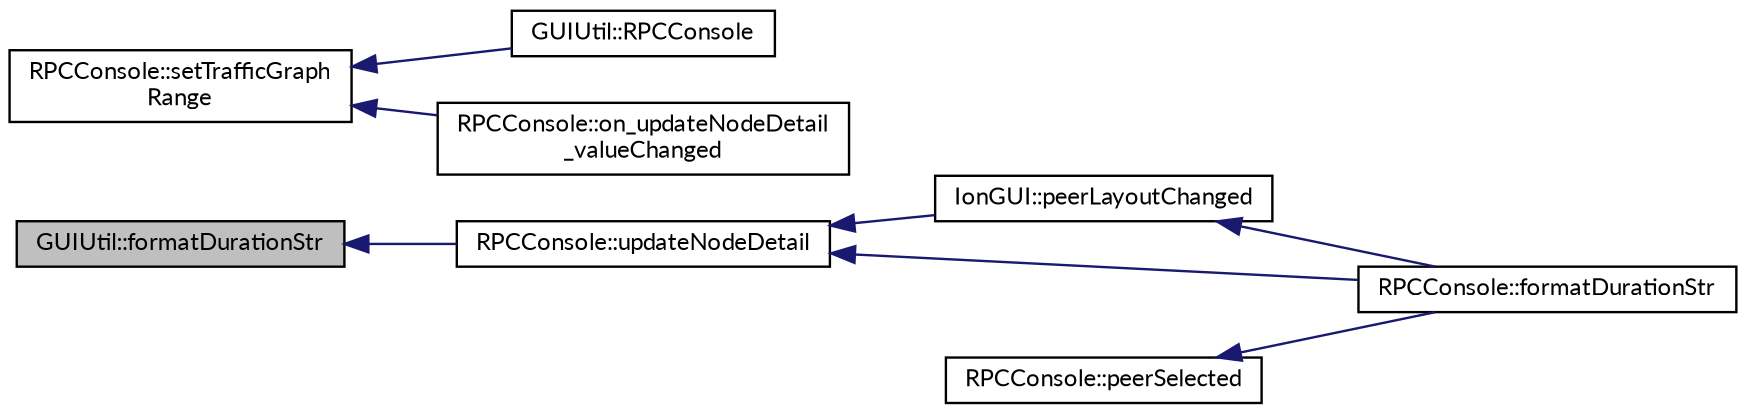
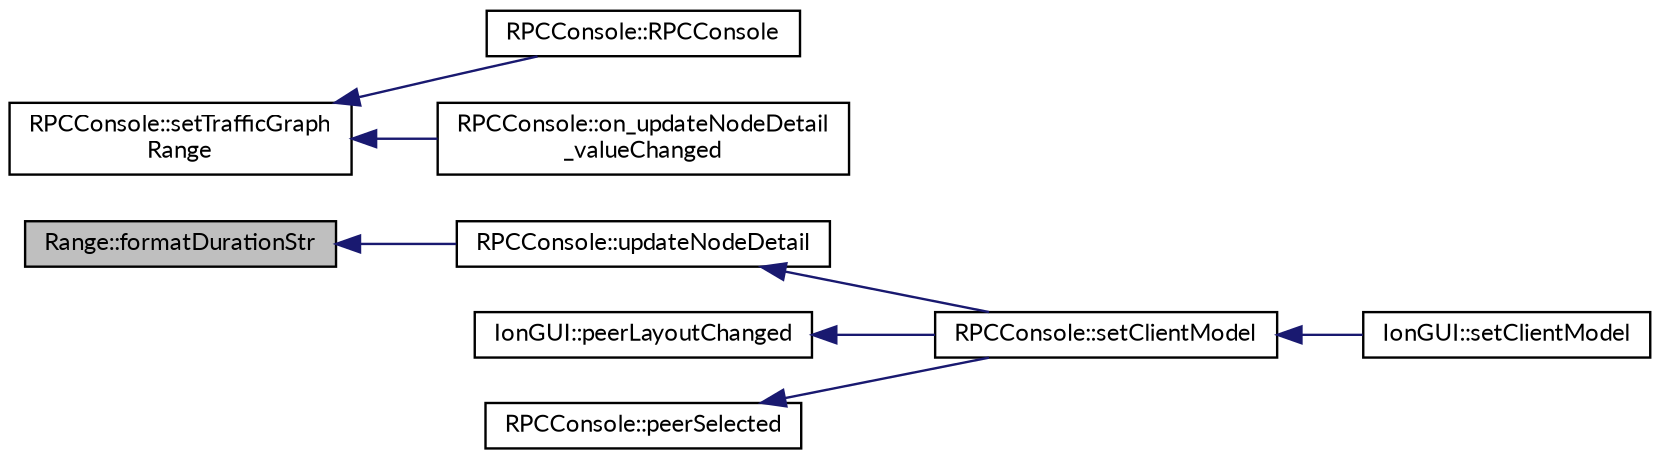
node "GUIUtil::RPCConsole": label "GUIUtil::RPCConsole" -> "RPCConsole::RPCConsole"
edge "IonGUI::peerLayoutChanged" -> "RPCConsole::updateNodeDetail": removed
node "GUIUtil::formatDurationStr": label "GUIUtil::formatDurationStr" -> "Range::formatDurationStr"
node "RPCConsole::formatDurationStr": label "RPCConsole::formatDurationStr" -> "RPCConsole::setClientModel"
node "IonGUI::setClientModel": added
